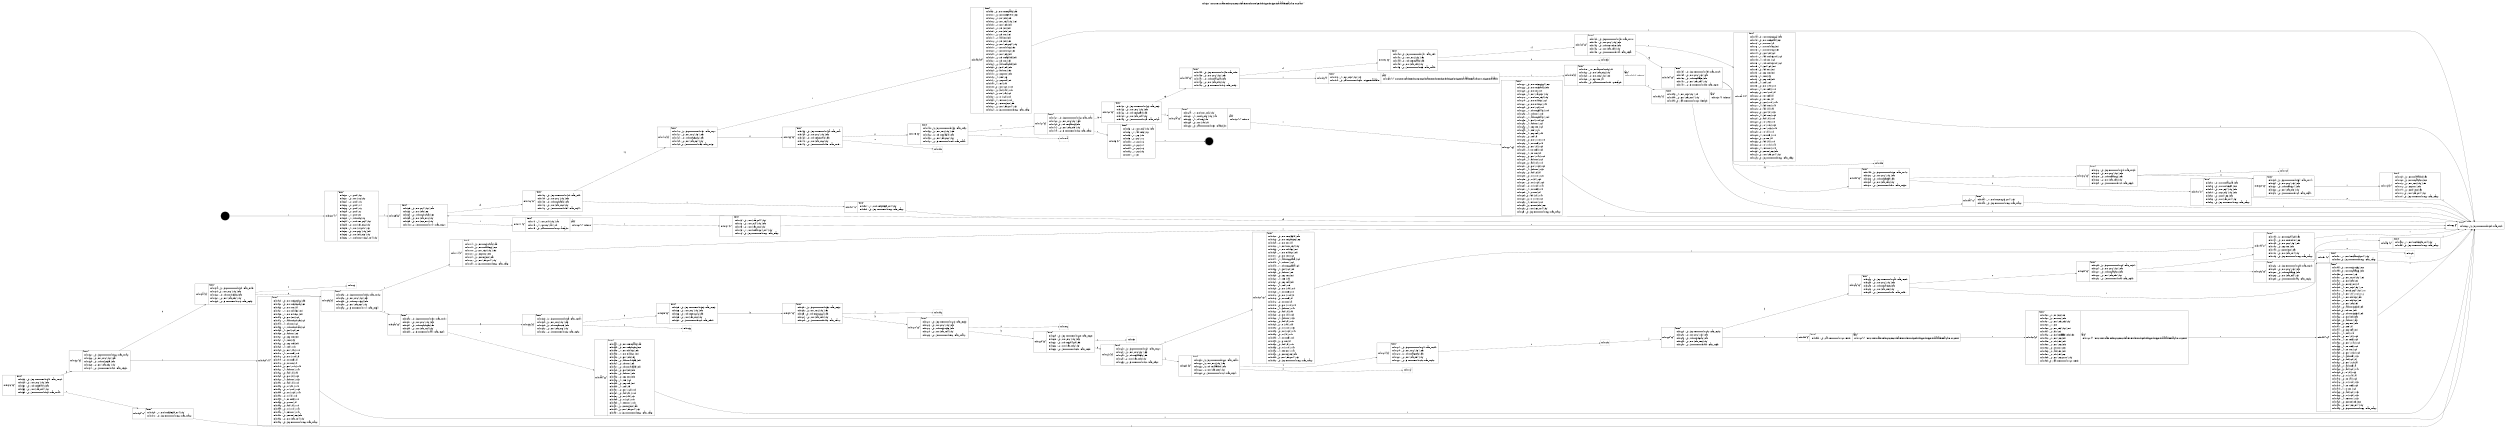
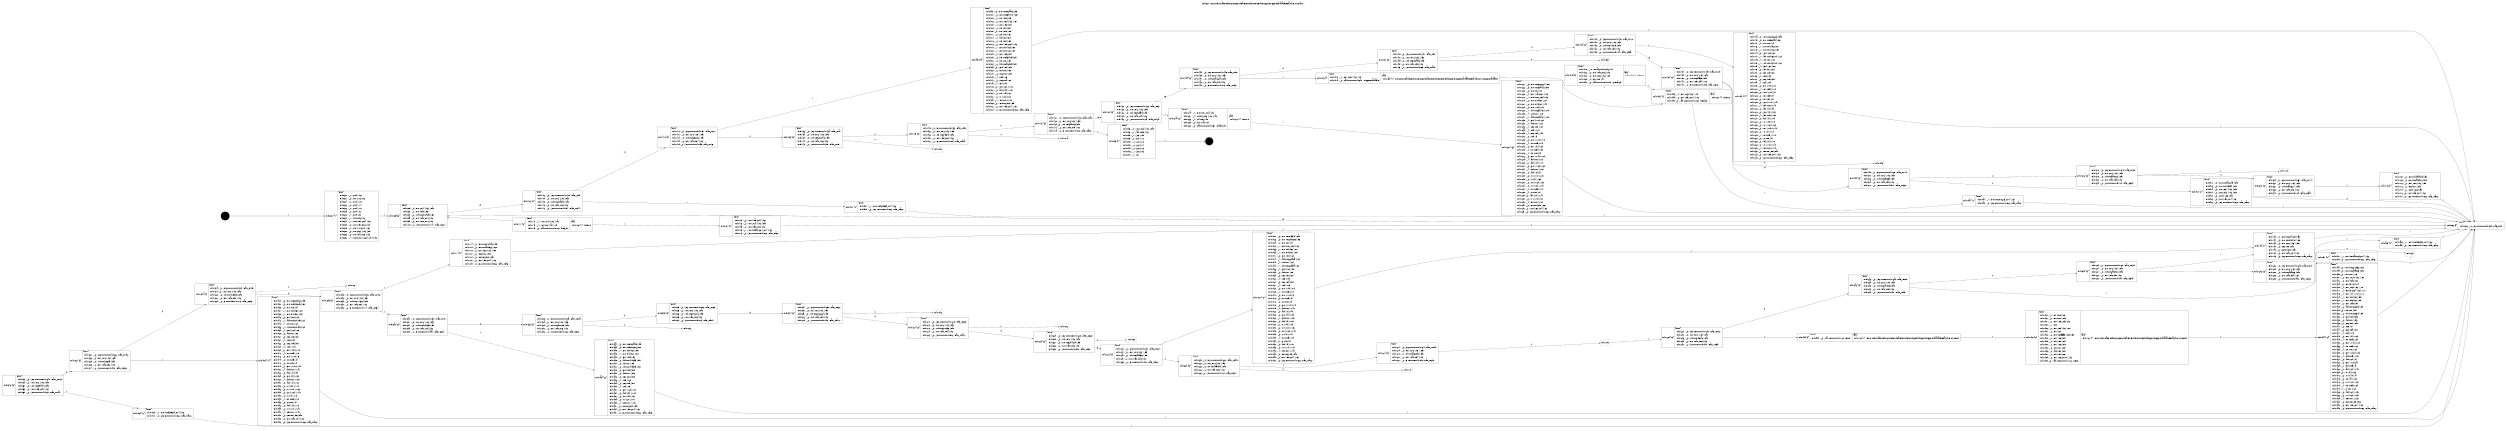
edge "0x401b75 [9]" -> "0x401b7e [23]": now "0x401b75 [9]" -> "0x401b95 [15]"
edge "0x4013ef [23]" -> "0x401747 [13]": reversed
